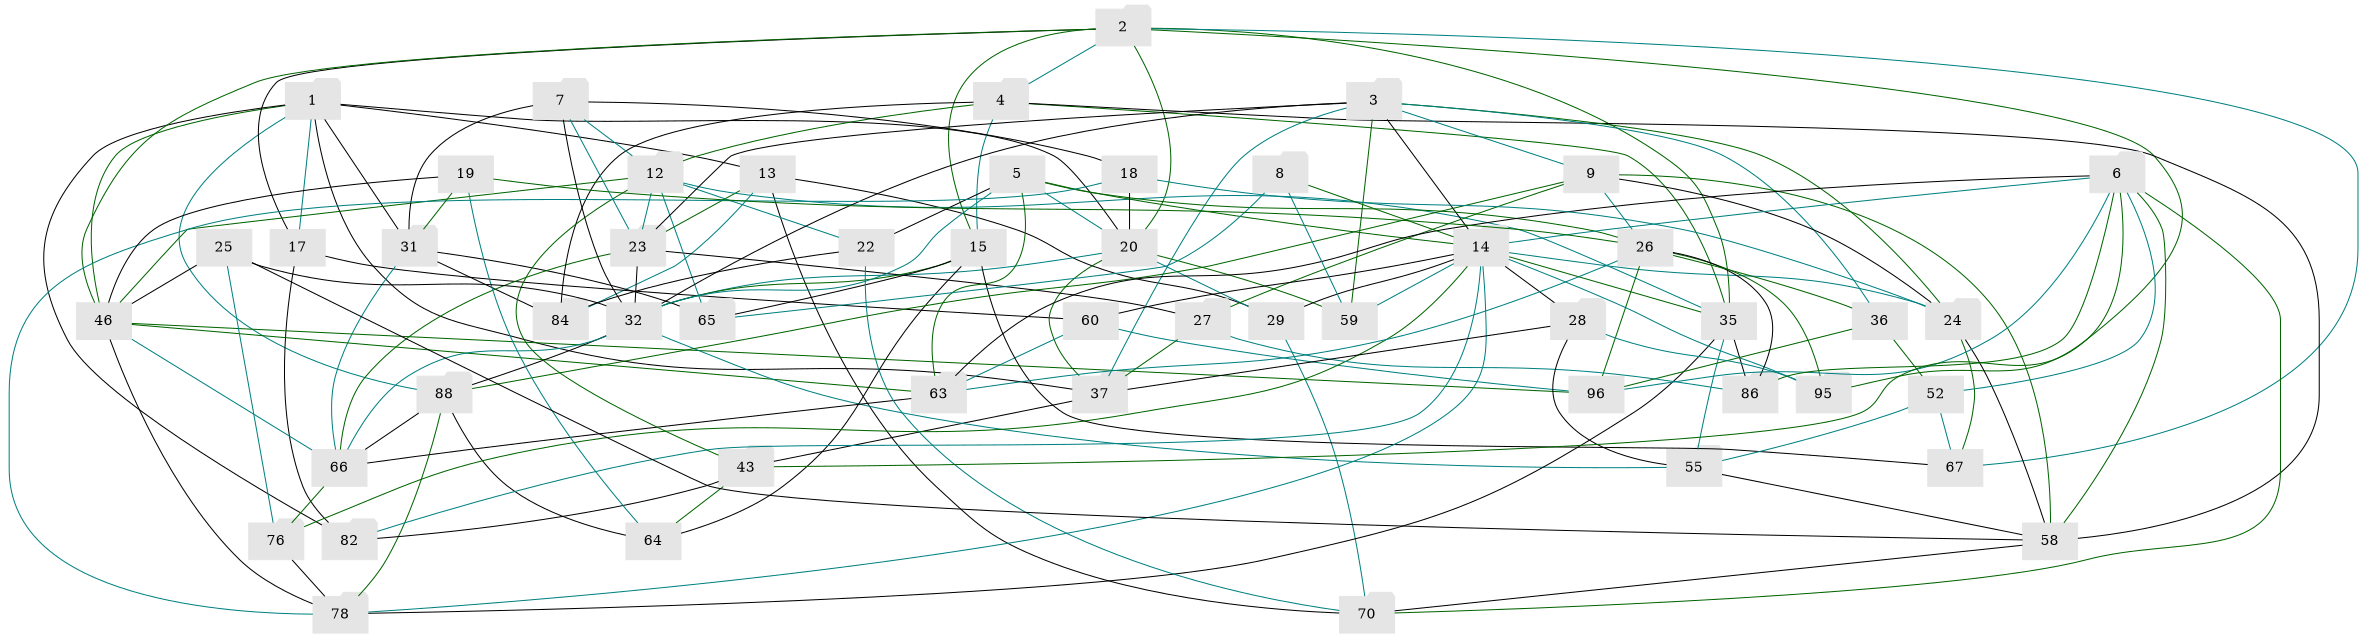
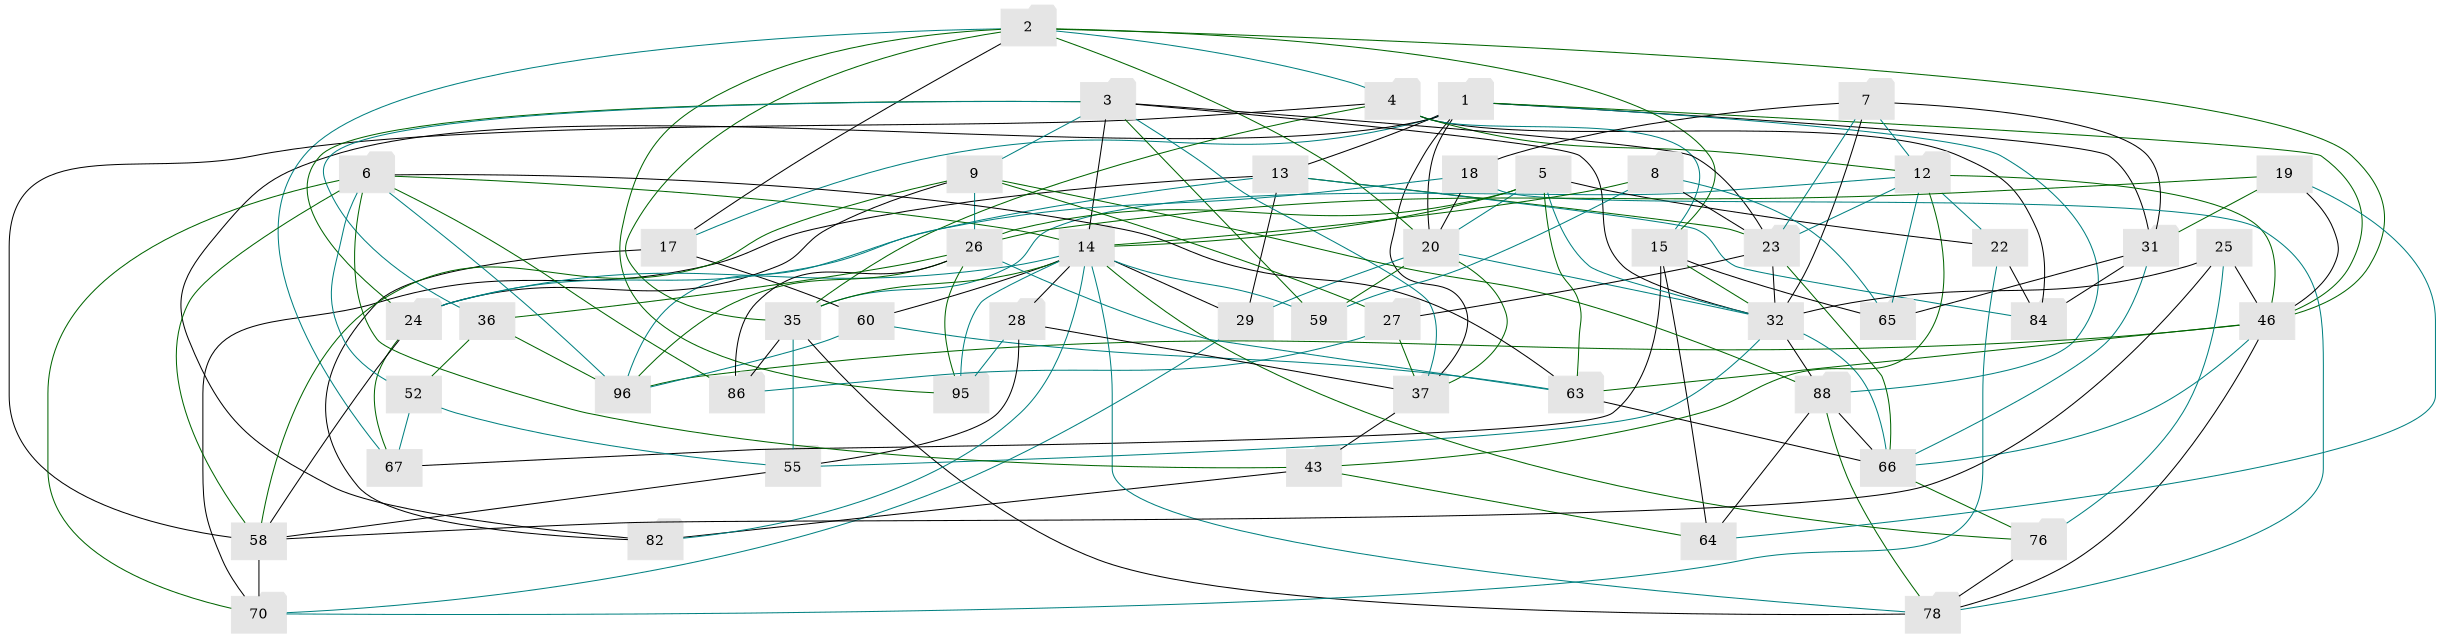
edge "6" -- "14": color teal -> darkgreen
edge "8" -- "23": added
edge "13" -- "96": added
